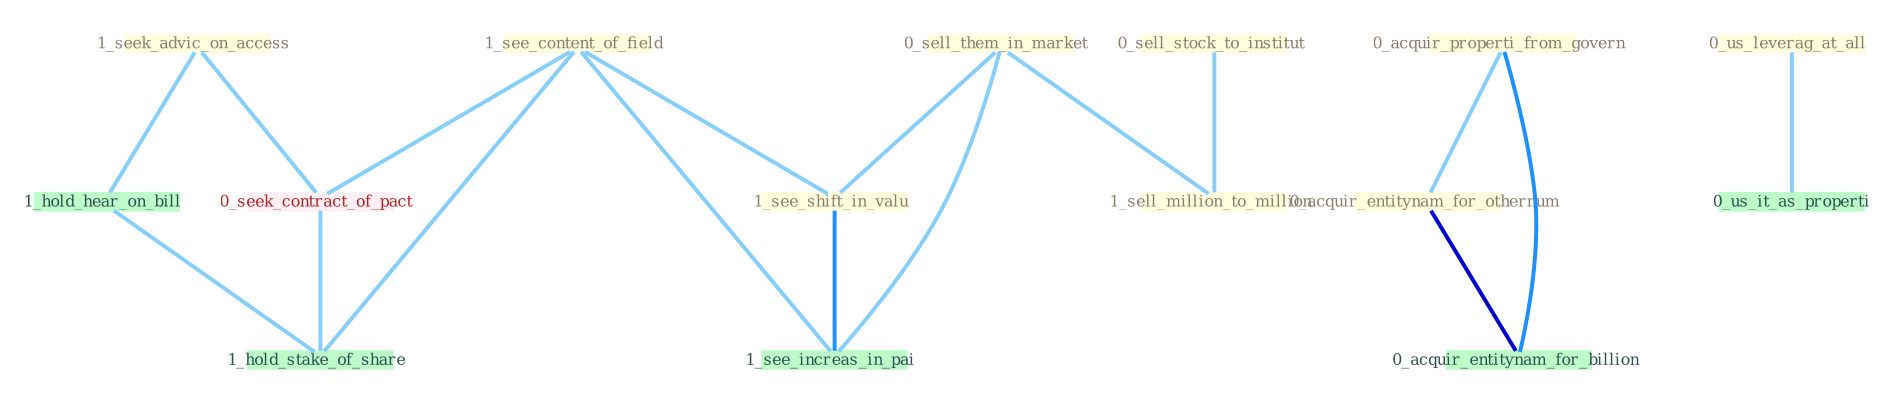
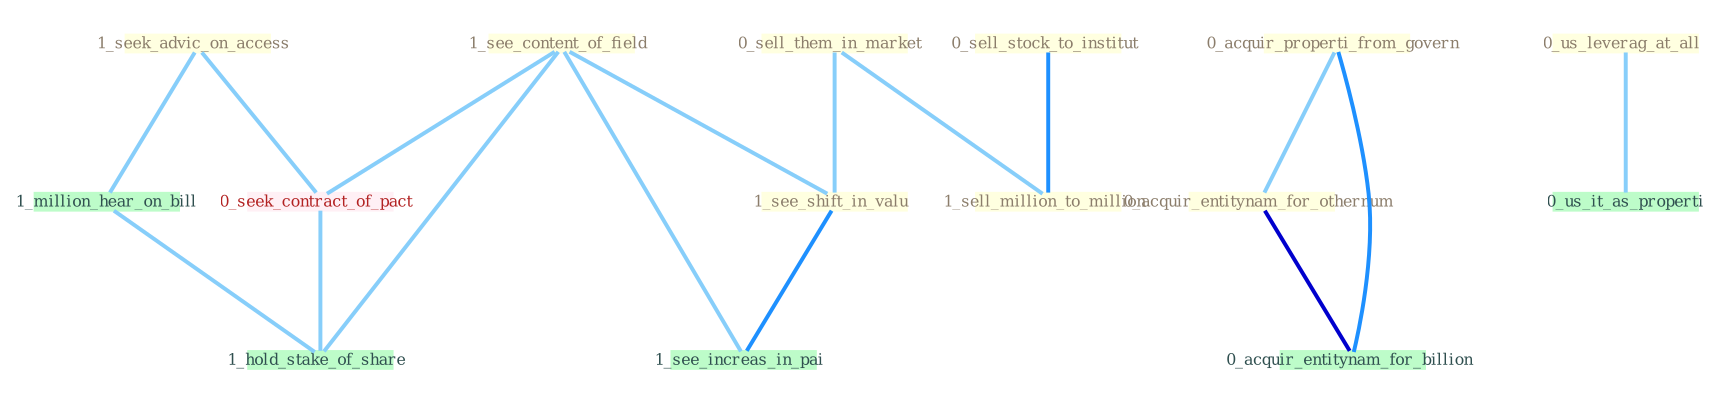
edge "0_sell_stock_to_institut" -- "1_sell_million_to_million": color #87cefa -> #1e90ff
node "1_hold_hear_on_bill": label "1_hold_hear_on_bill" -> "1_million_hear_on_bill"
edge "0_sell_them_in_market" -- "1_see_increas_in_pai": removed
